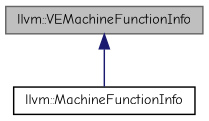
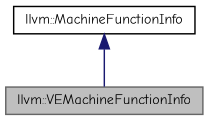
edge "llvm::MachineFunctionInfo" -> "llvm::VEMachineFunctionInfo": reversed
